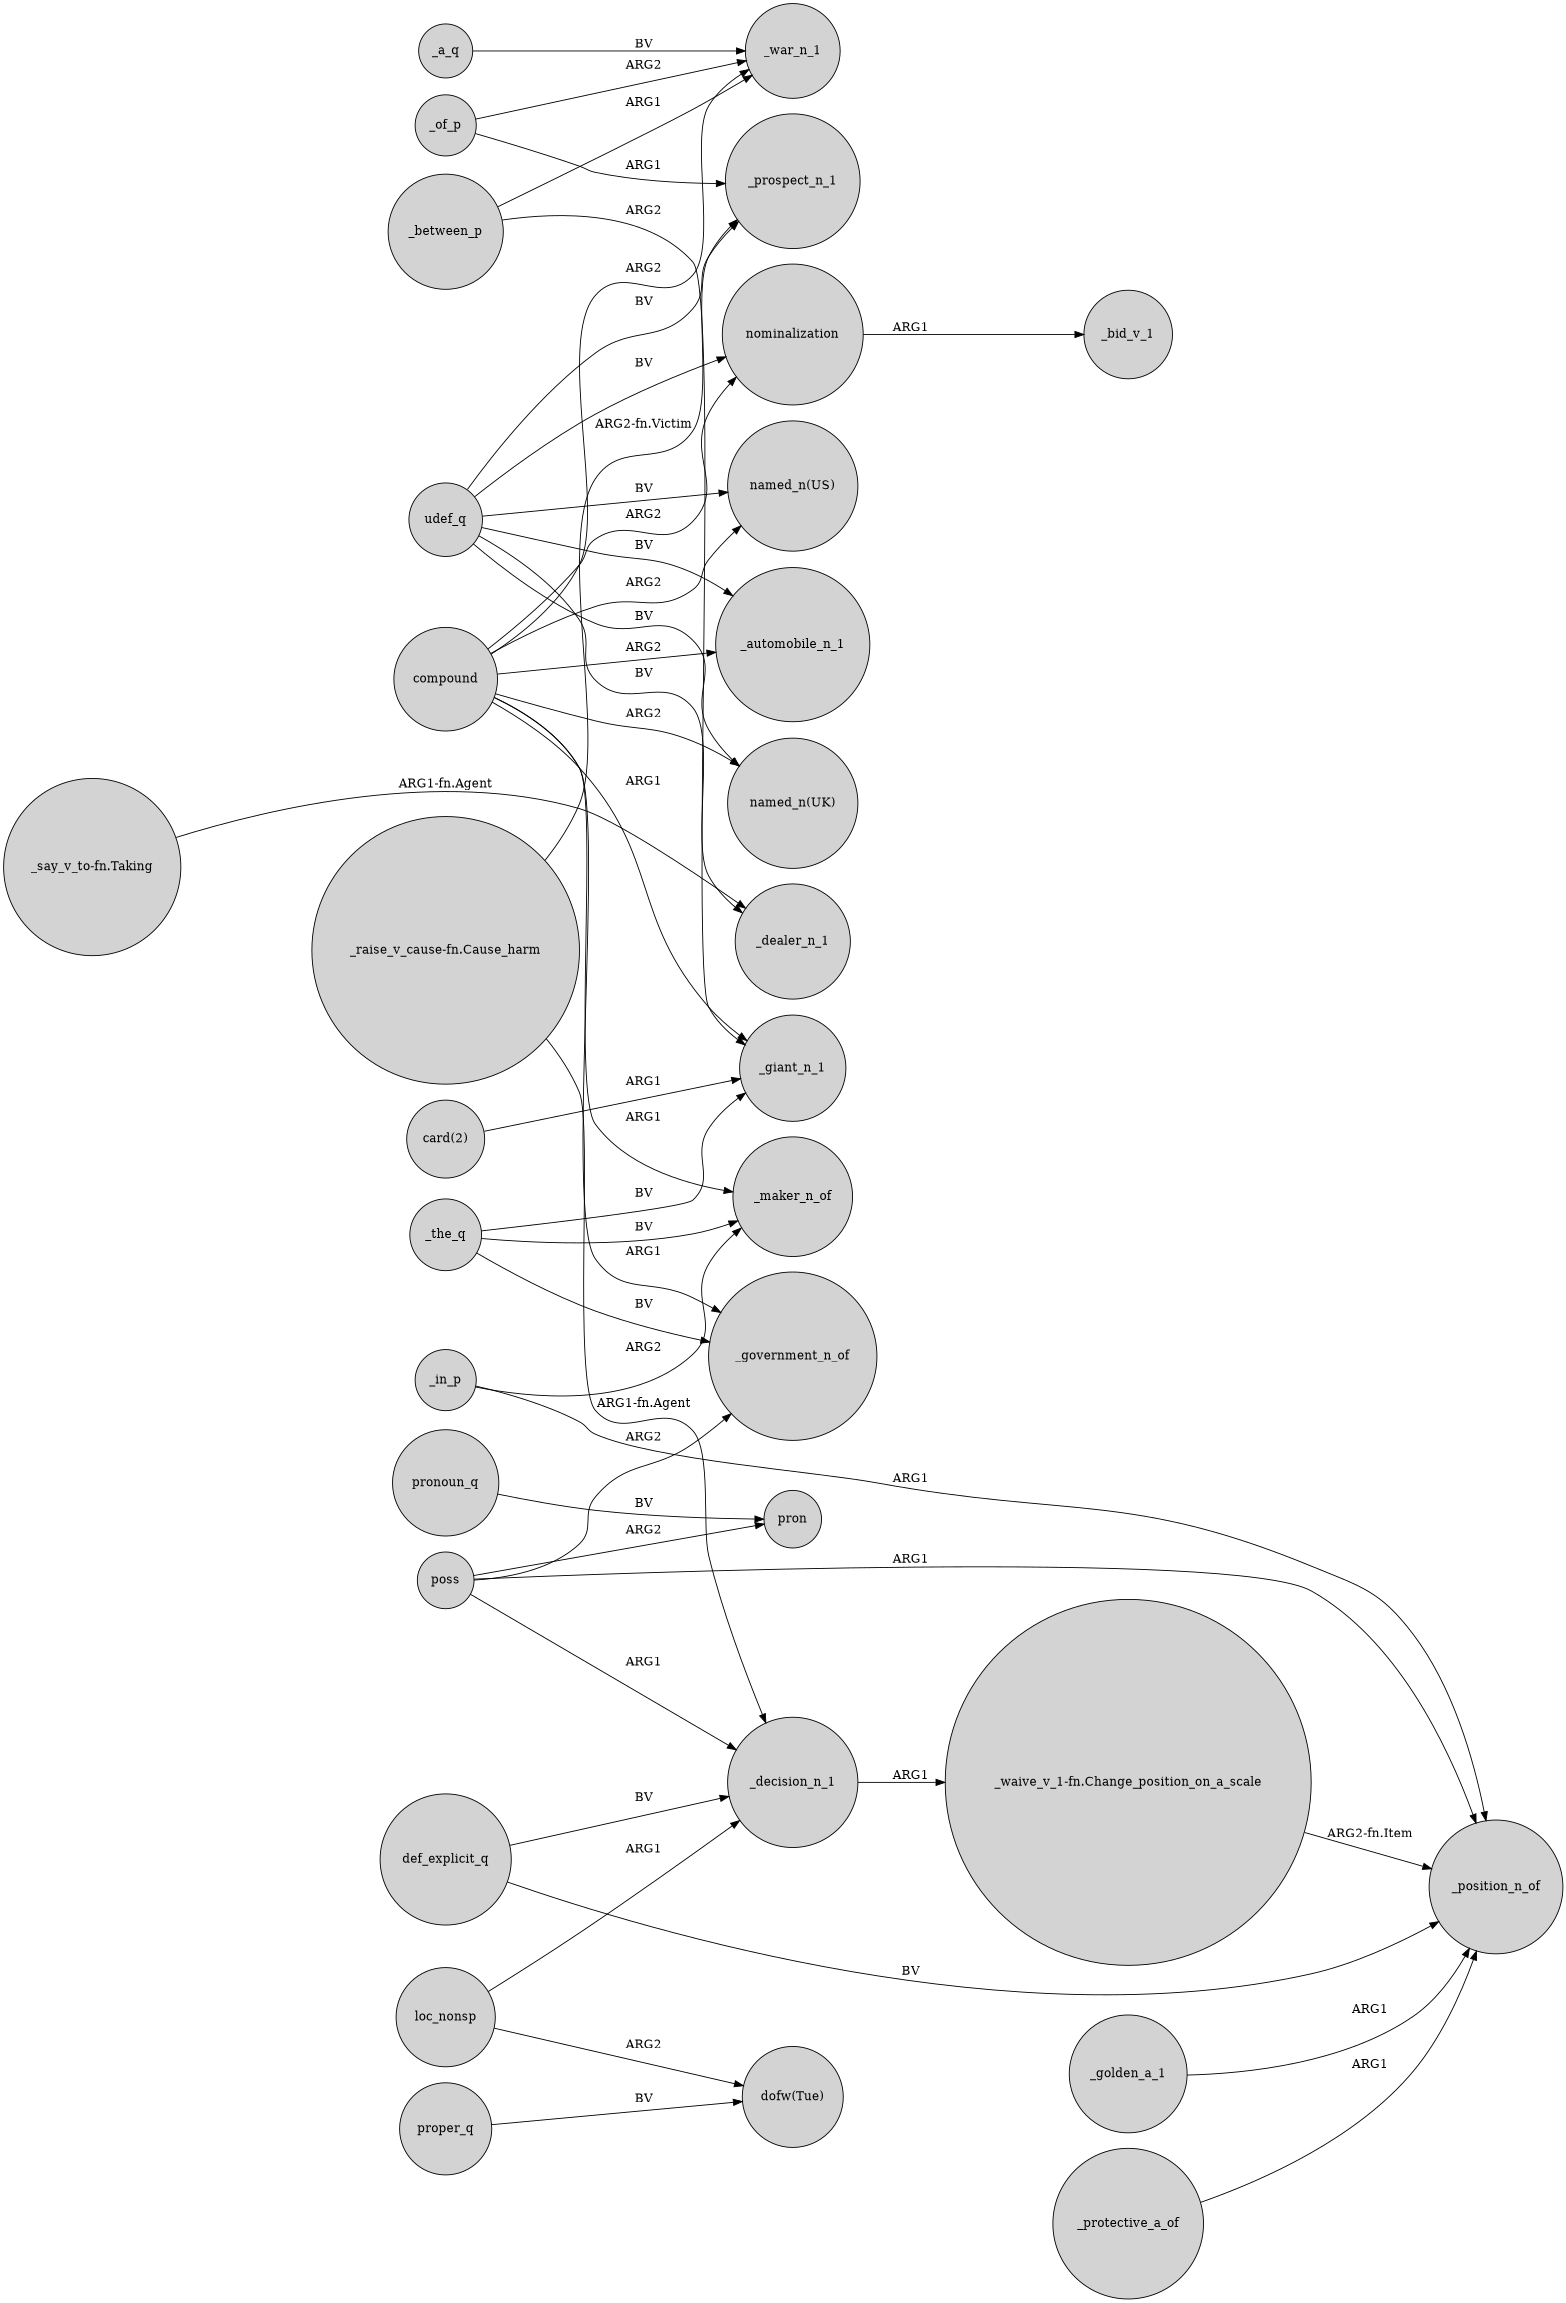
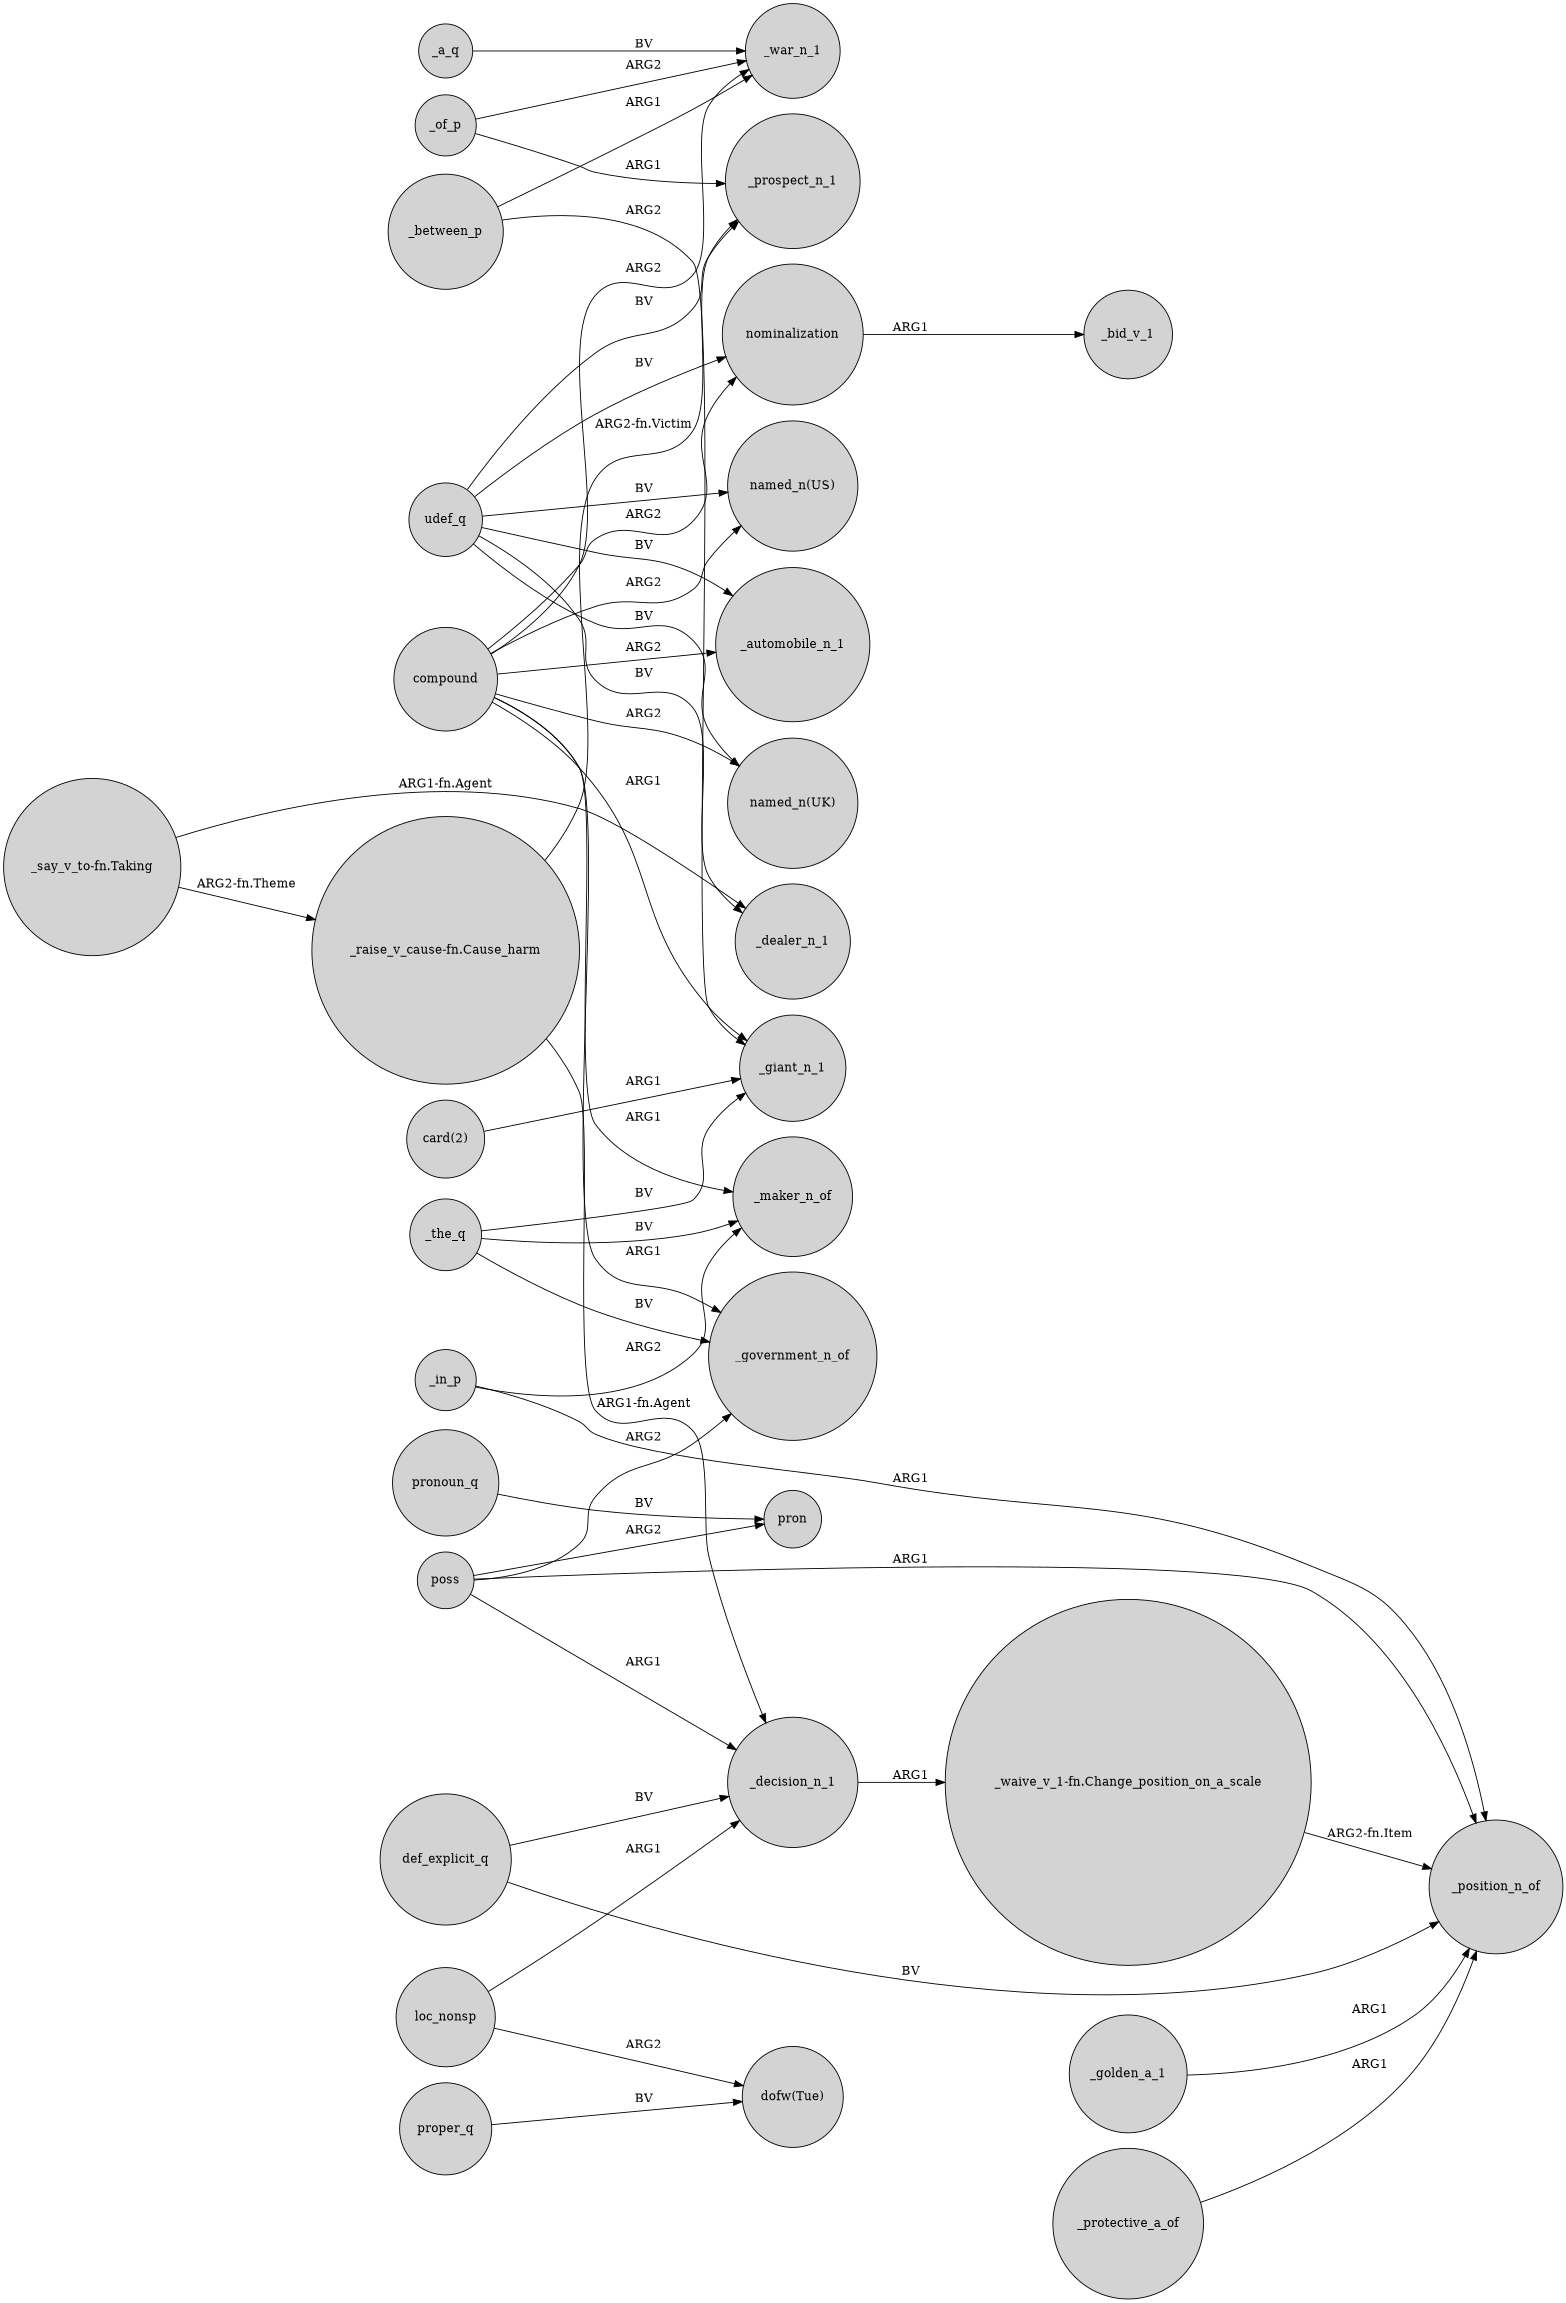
edge "_say_v_to-fn.Taking" -> "_raise_v_cause-fn.Cause_harm": added, label "ARG2-fn.Theme"
